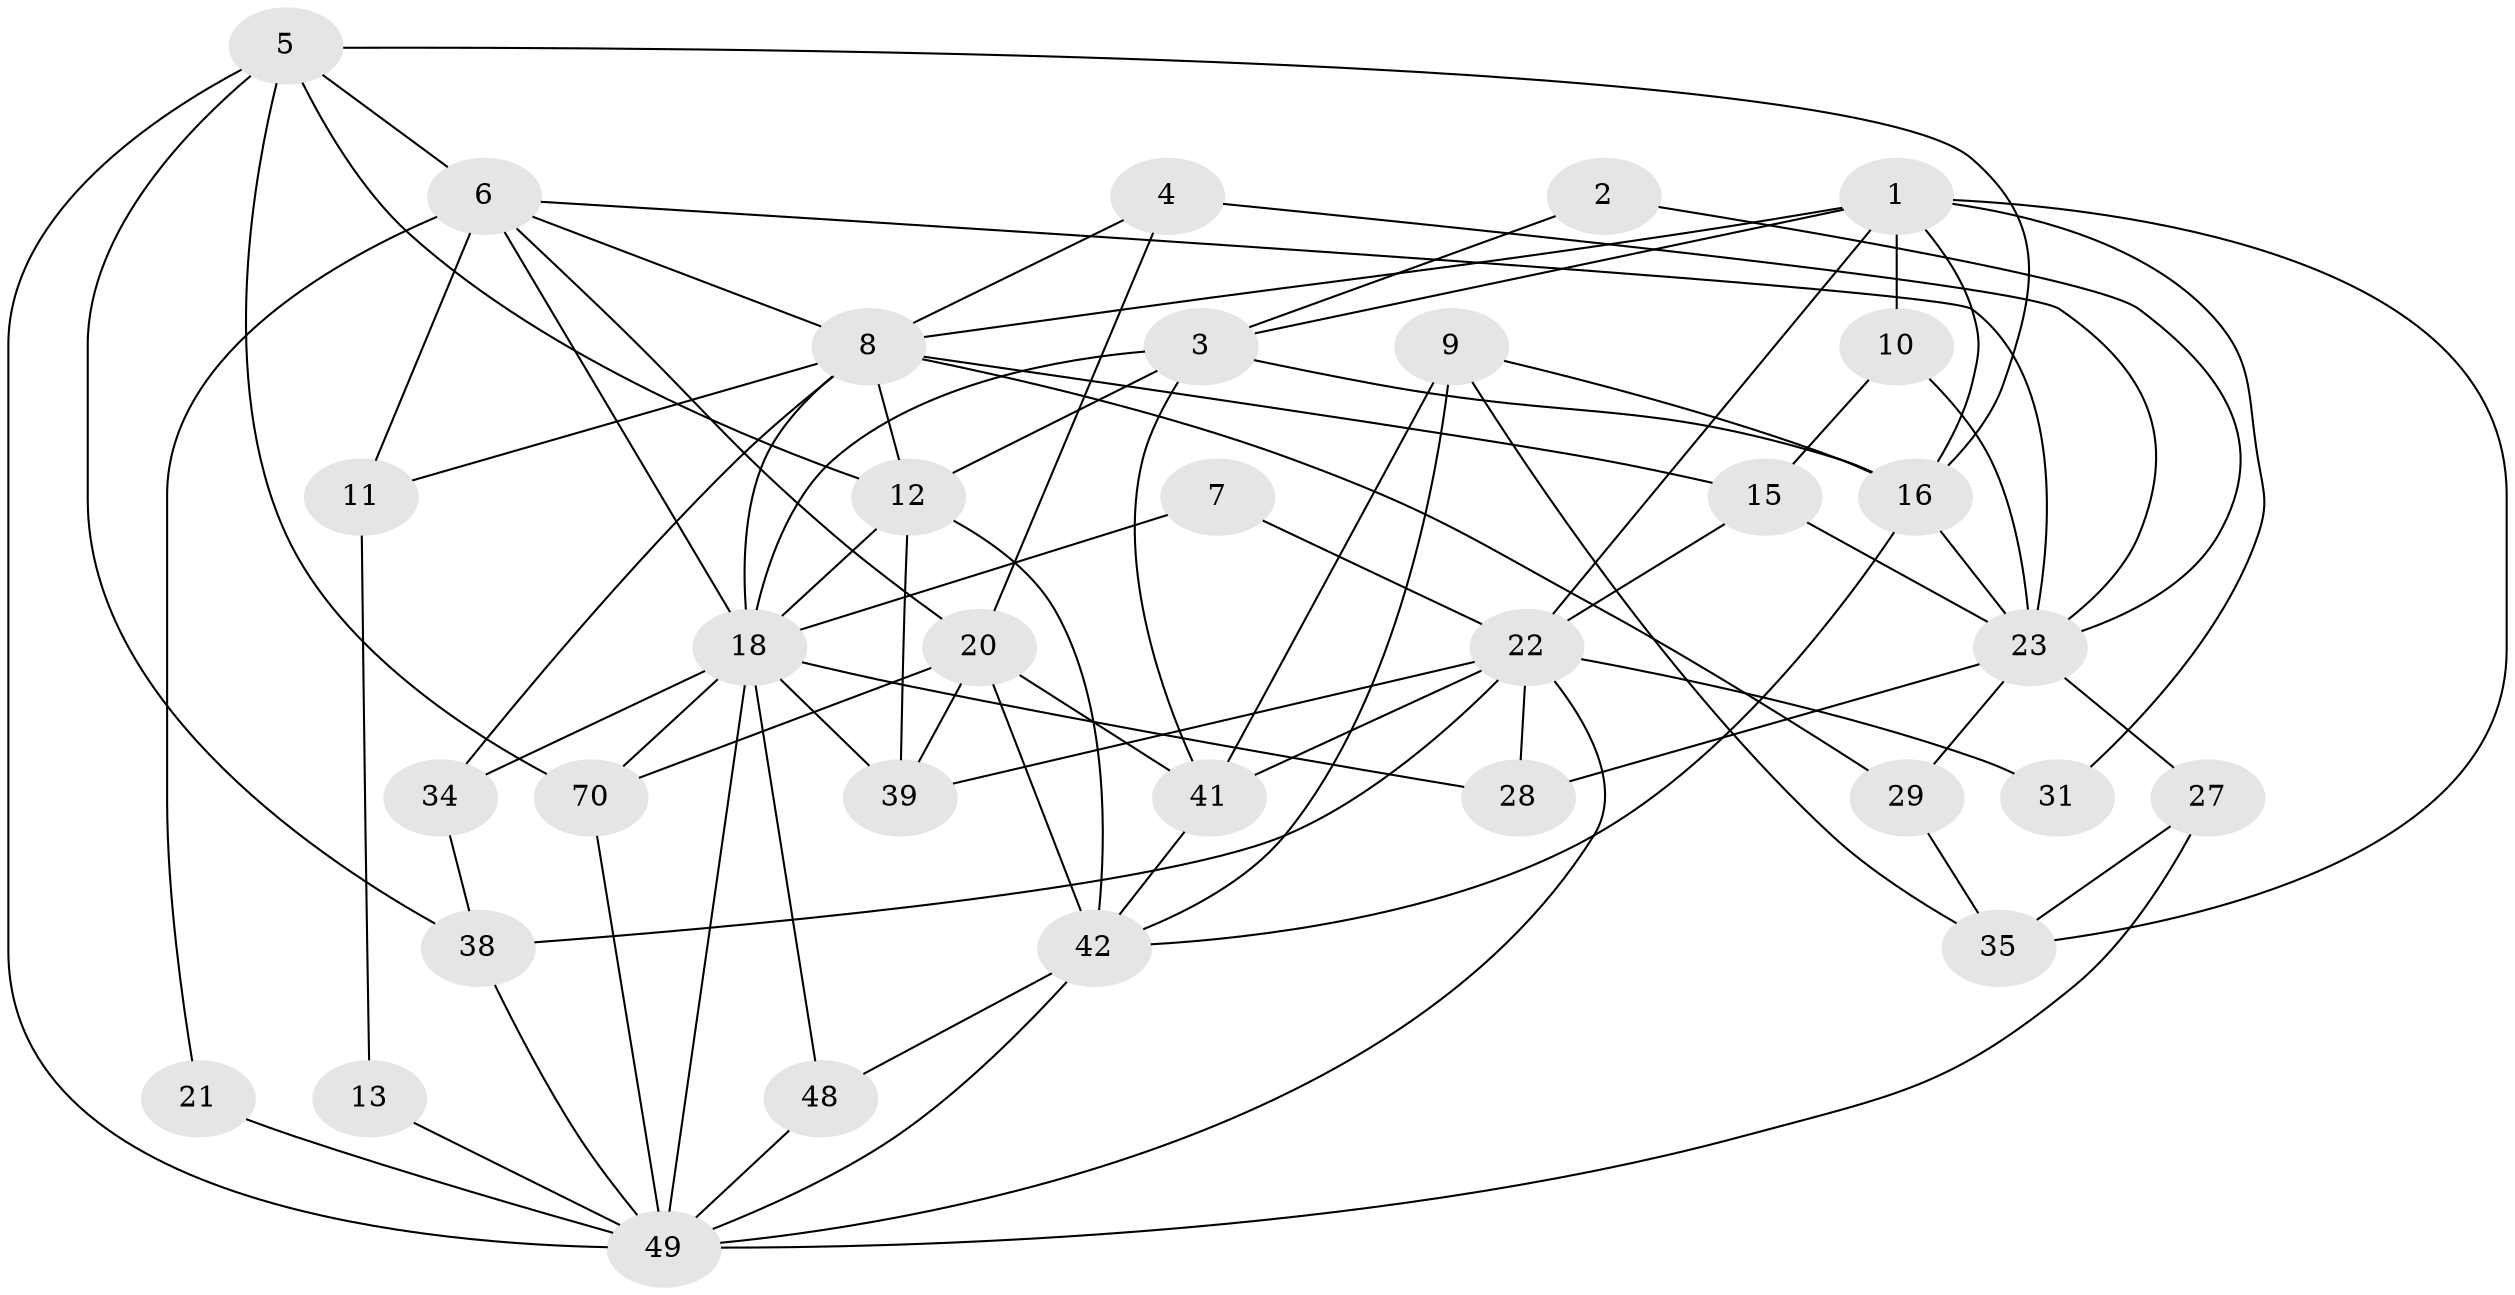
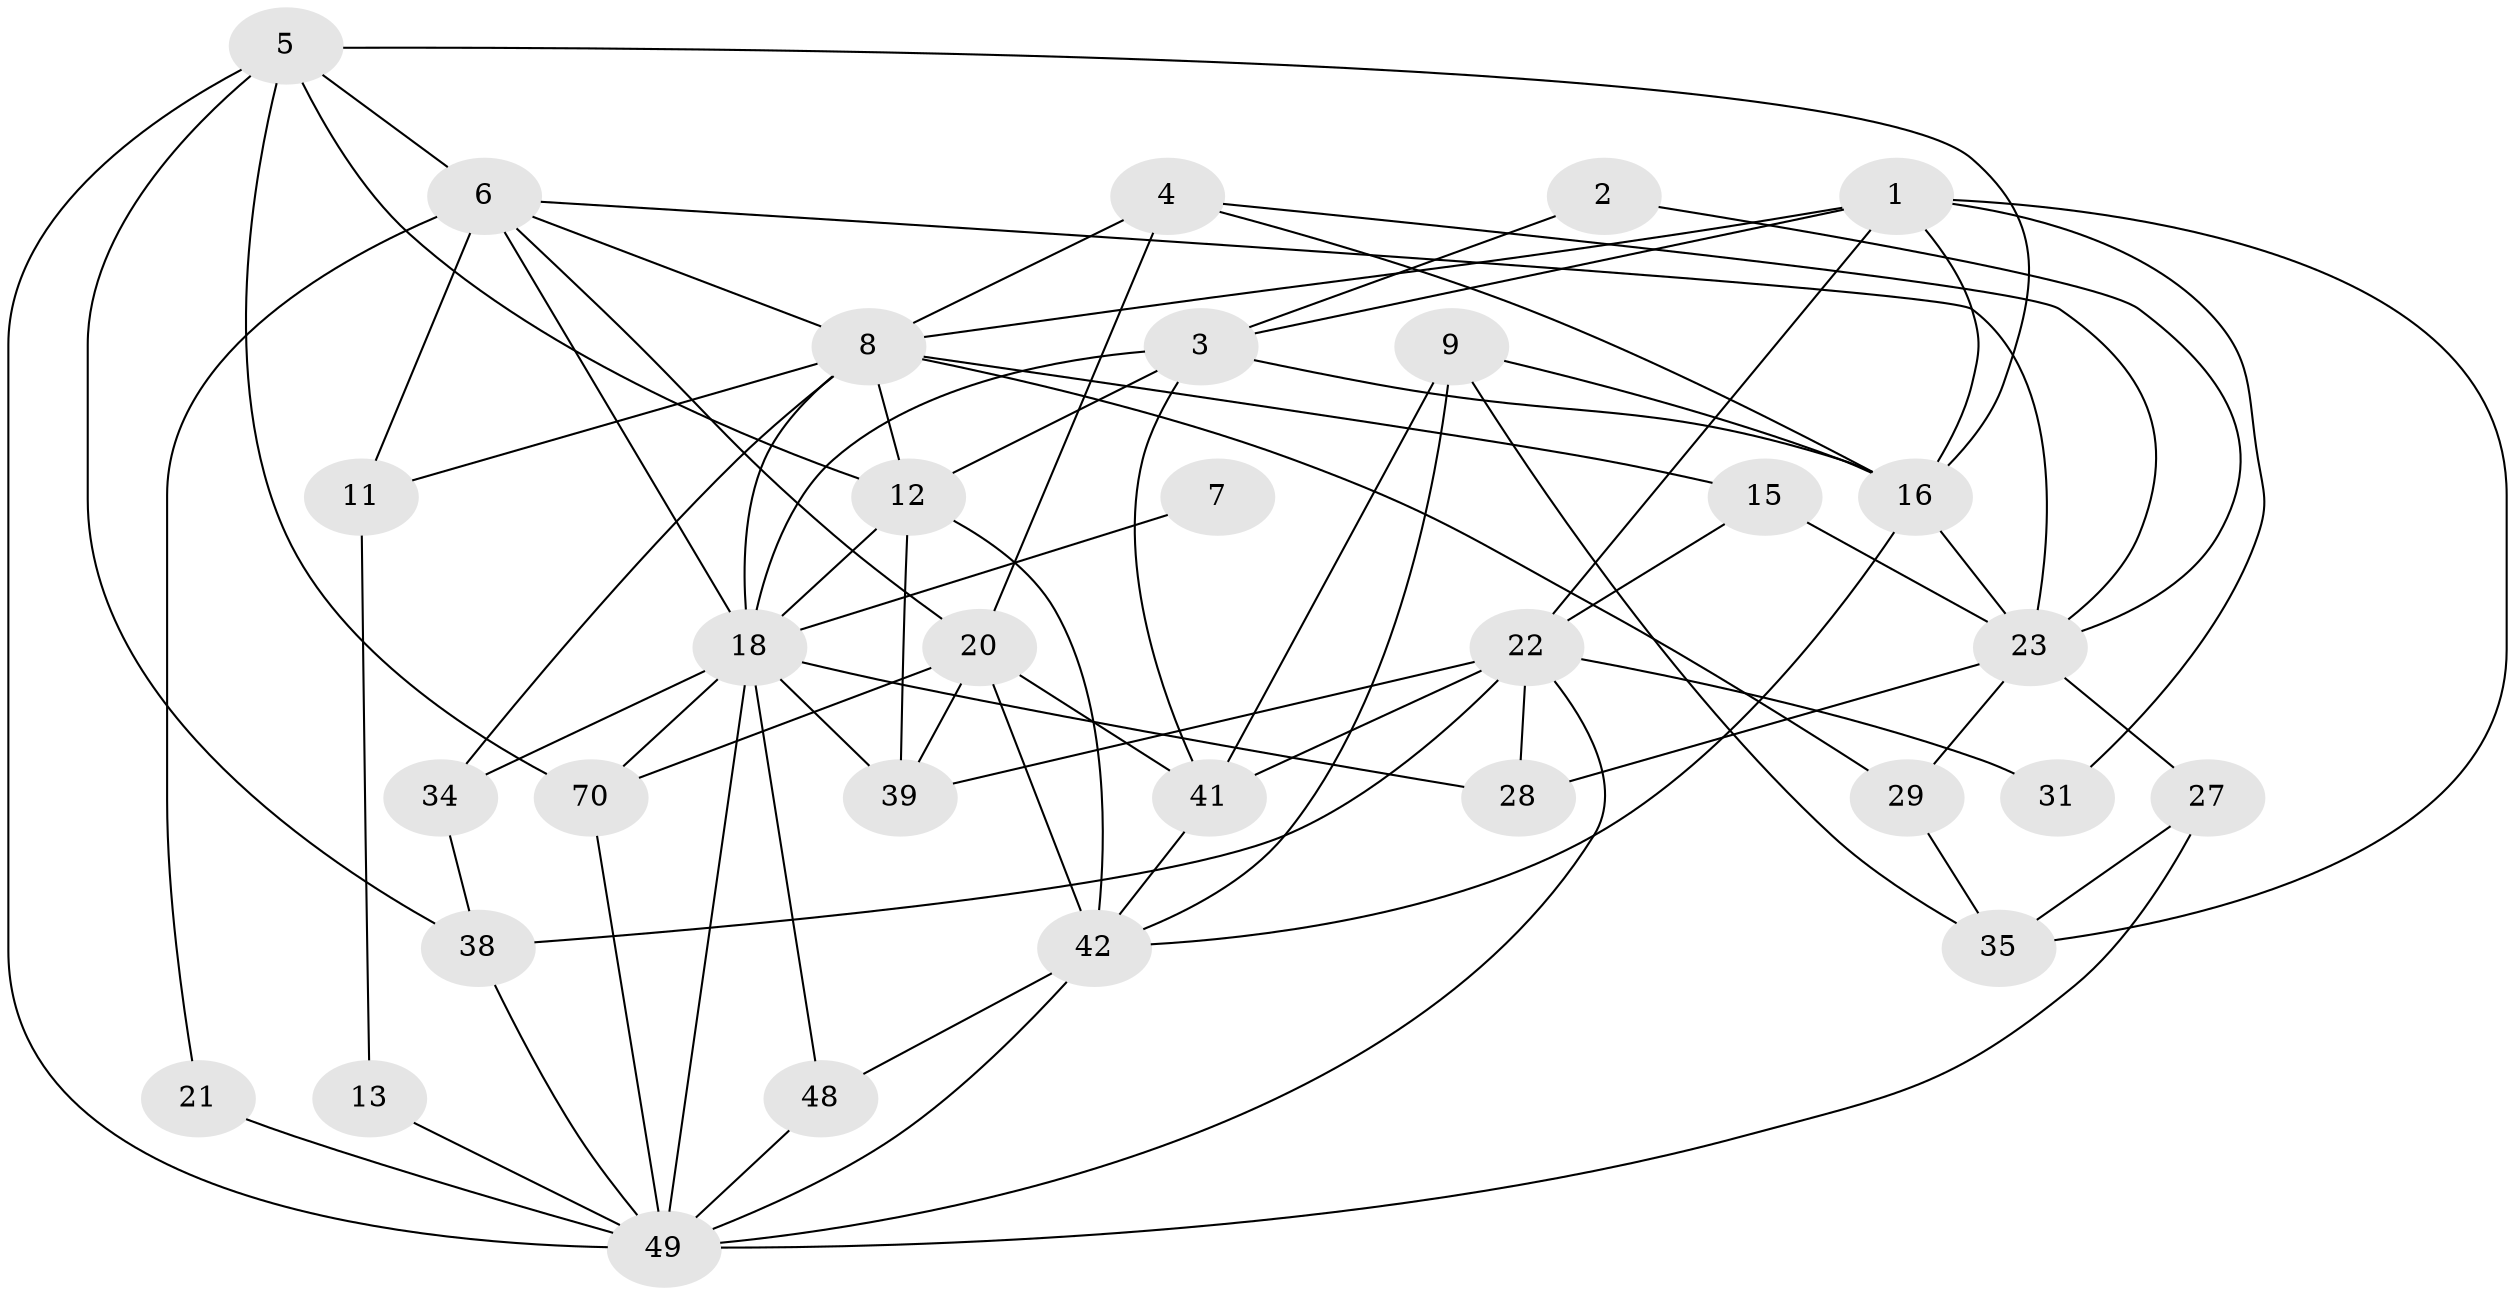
edge "4" -- "16": added
node "10": removed
edge "7" -- "22": removed
